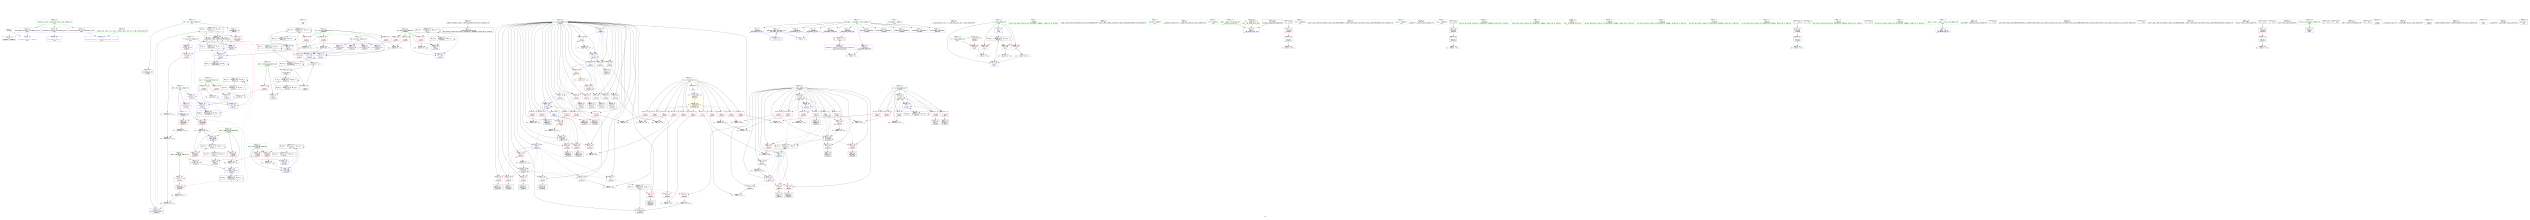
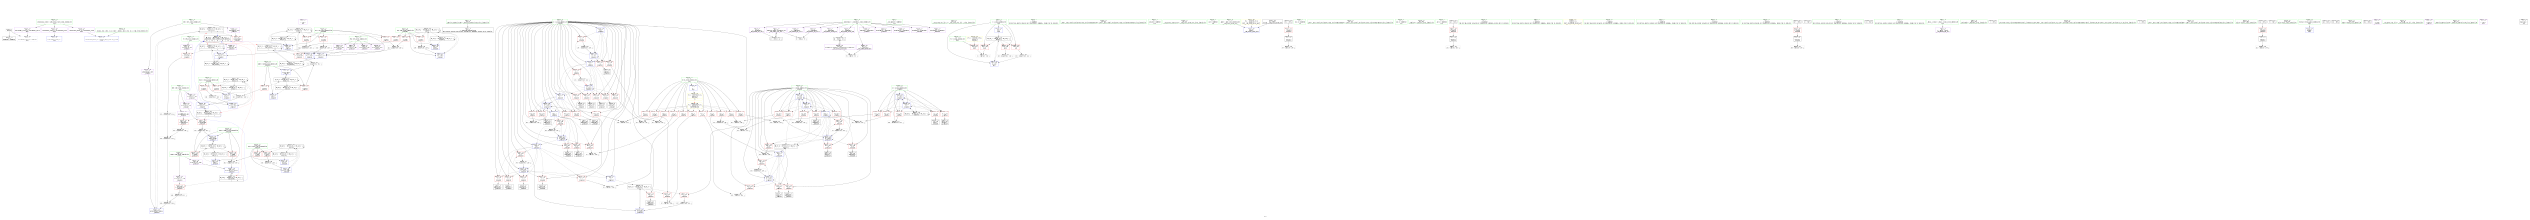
node "NodeID: 27": removed
